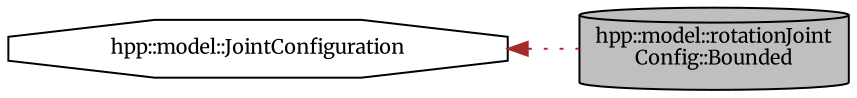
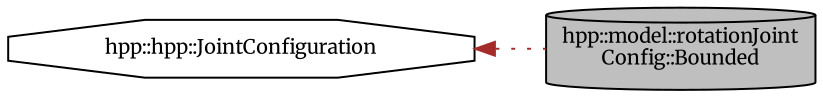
node "hpp::model::JointConfiguration": label "hpp::model::JointConfiguration" -> "hpp::hpp::JointConfiguration"
